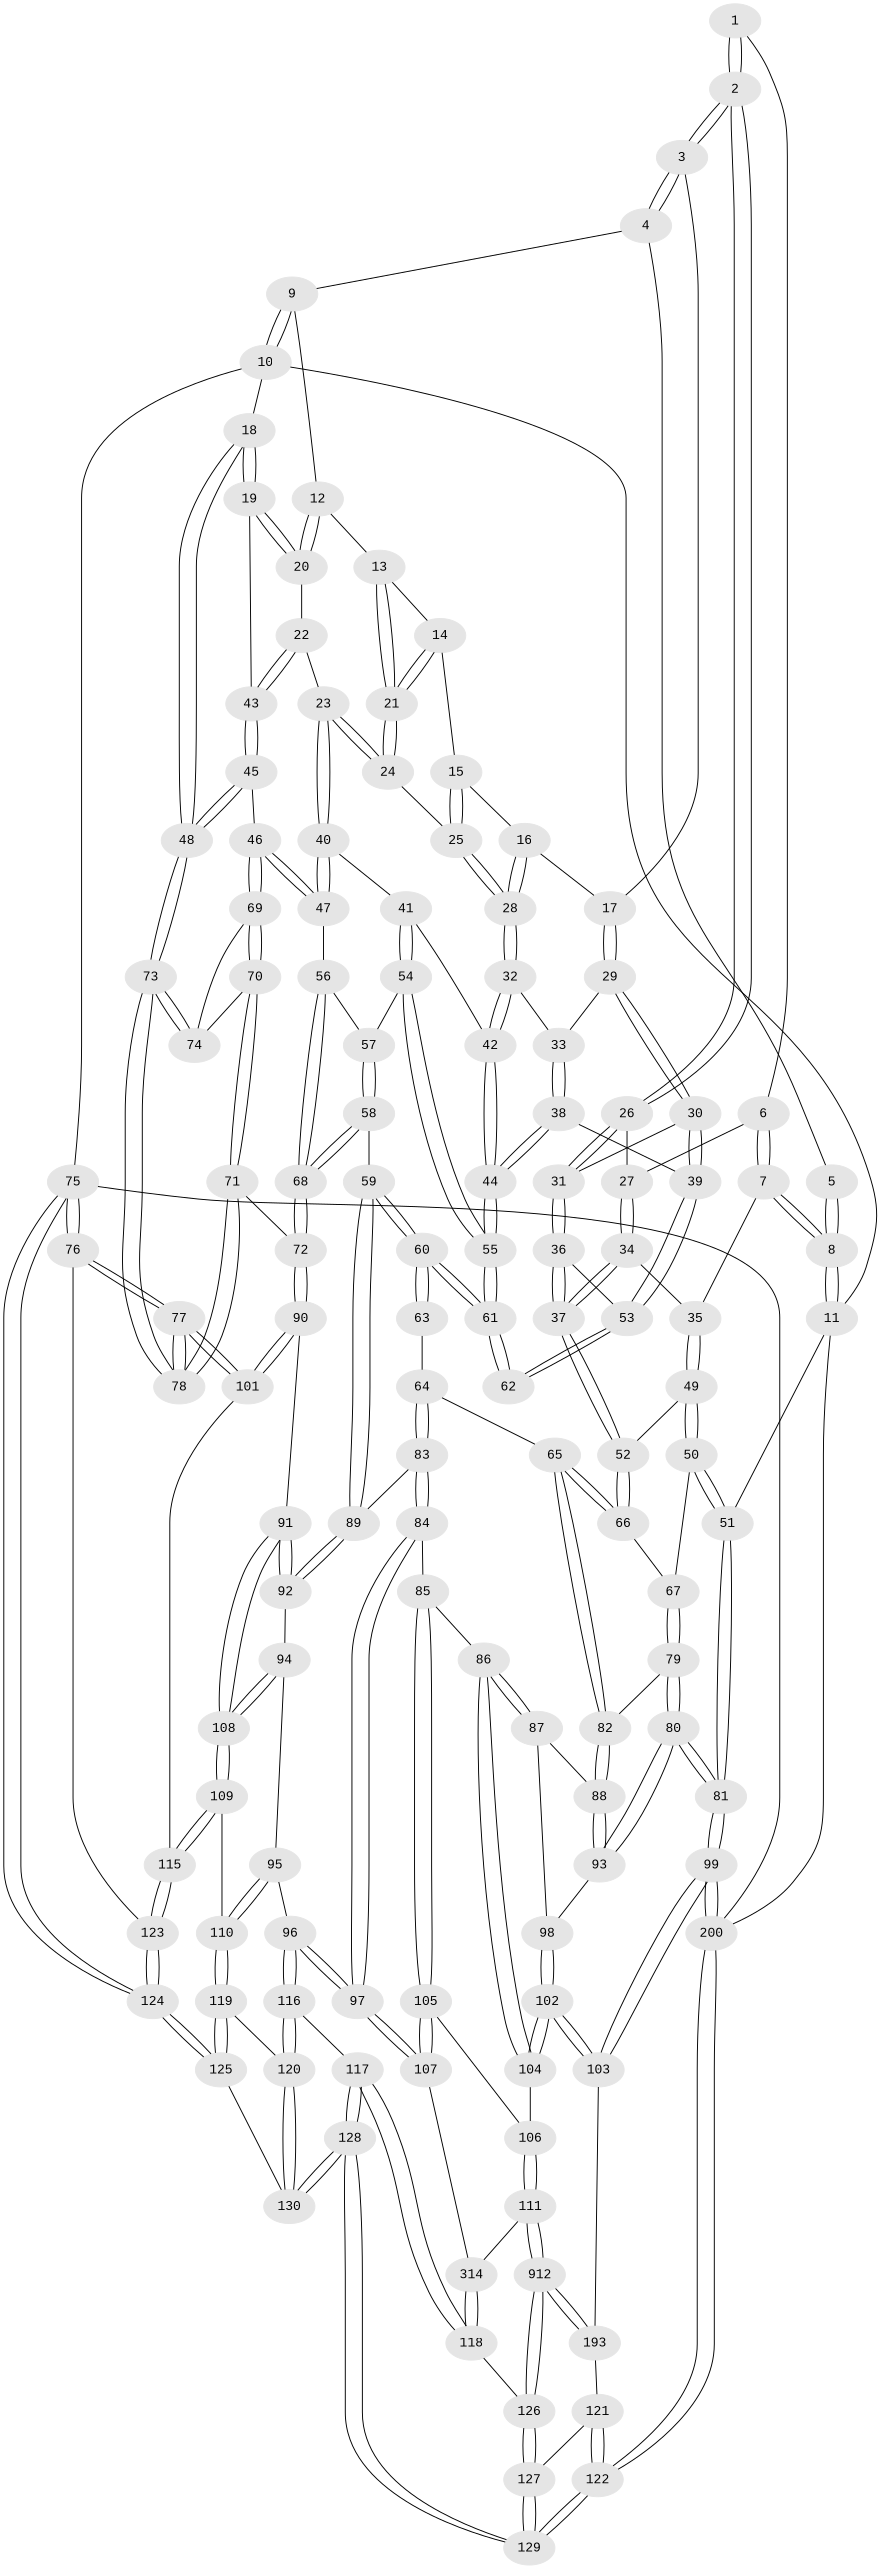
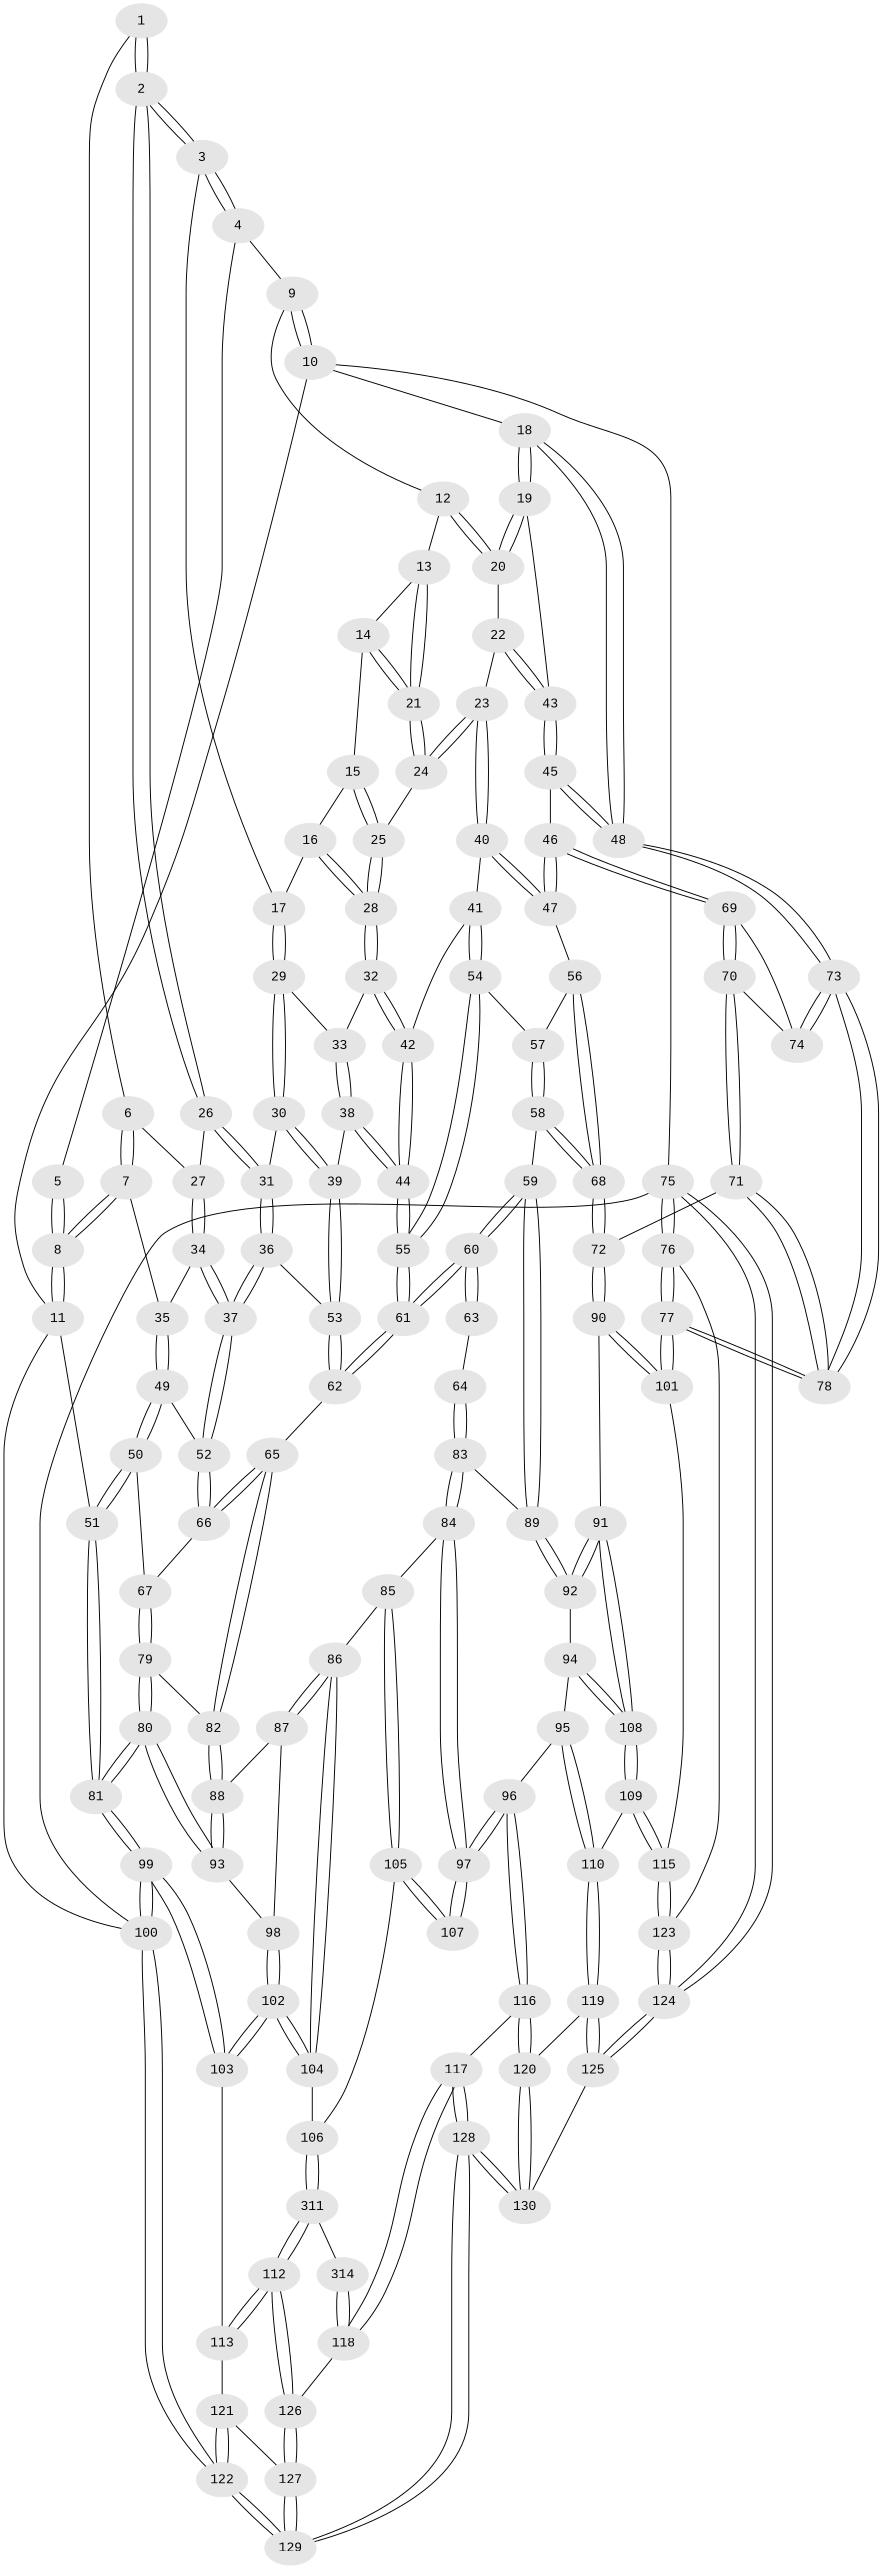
edge "64" -- "65": now "62" -- "65"
node "200": label "200" -> "100"
edge "107" -- "314": removed
node "111": label "111" -> "311"
node "912": label "912" -> "112"
node "193": label "193" -> "113"
